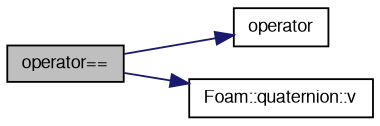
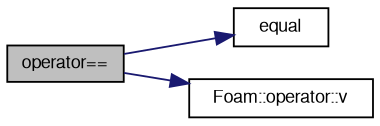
node "operator": label "operator" -> "equal"
node "Foam::quaternion::v": label "Foam::quaternion::v" -> "Foam::operator::v"
